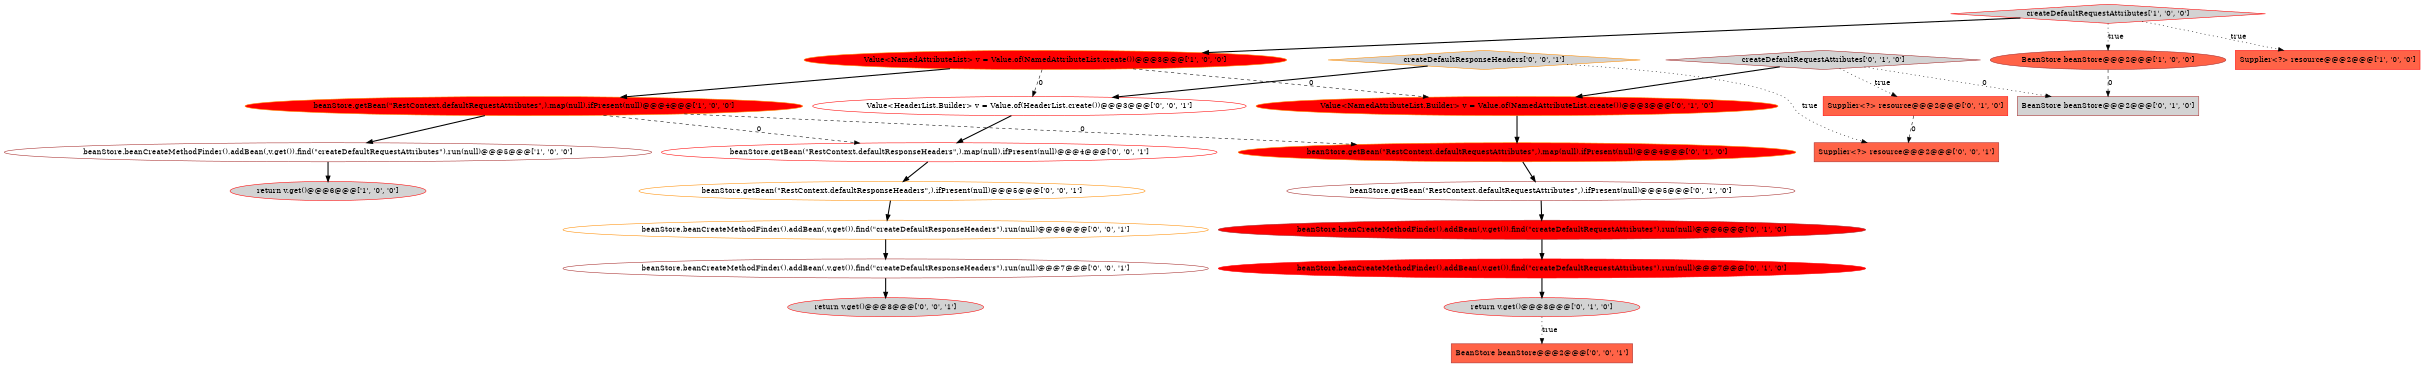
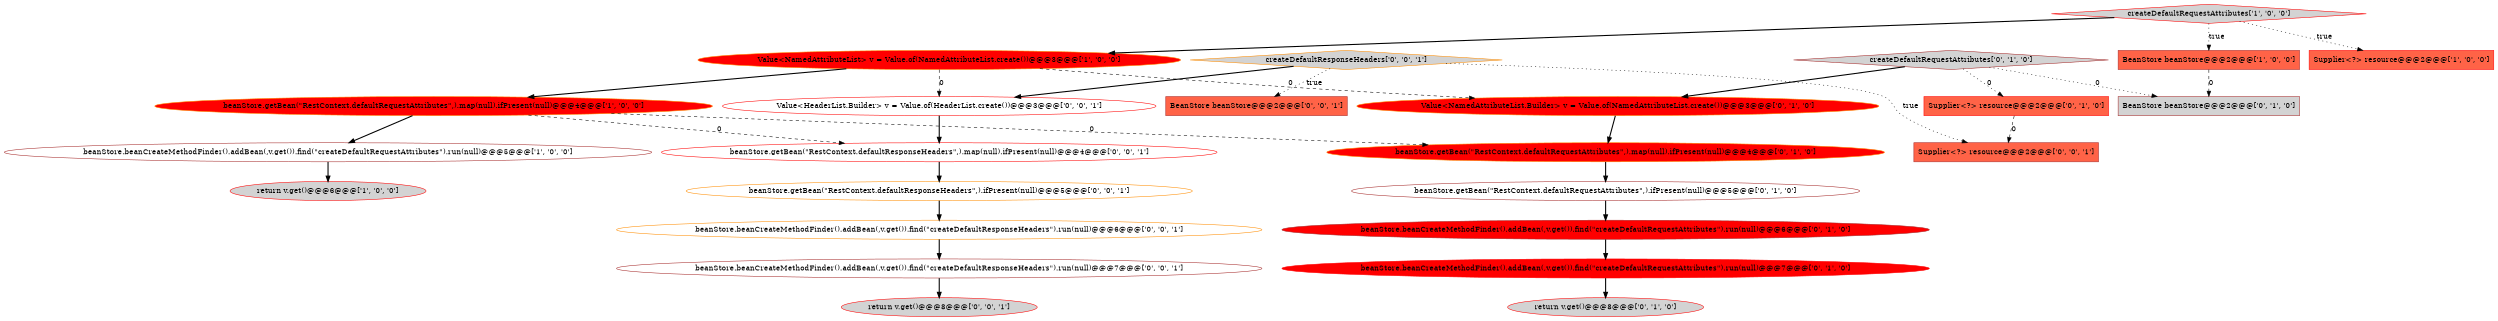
node "BeanStore beanStore@@@2@@@['1', '0', '0']": shape ellipse -> box
edge "createDefaultRequestAttributes['0', '1', '0']" -> "Supplier<?> resource@@@2@@@['0', '1', '0']": label "true" -> "0"
edge "return v.get()@@@8@@@['0', '1', '0']" -> "BeanStore beanStore@@@2@@@['0', '0', '1']": now "createDefaultResponseHeaders['0', '0', '1']" -> "BeanStore beanStore@@@2@@@['0', '0', '1']"
